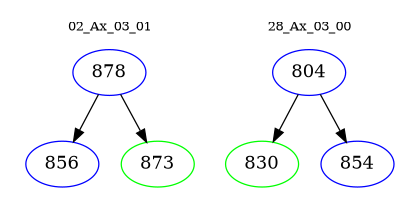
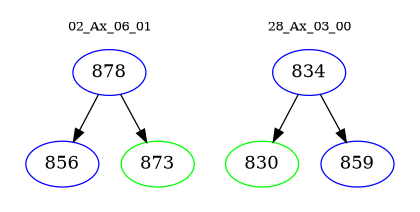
cluster "02_Ax_03_01": label "02_Ax_03_01" -> "02_Ax_06_01"
node "804": label "804" -> "834"
node "854": label "854" -> "859"
